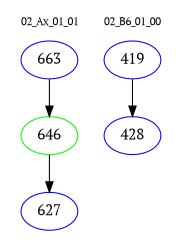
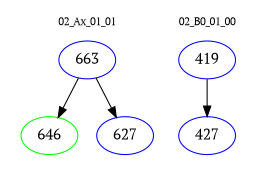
cluster "02_B6_01_00": label "02_B6_01_00" -> "02_B0_01_00"
node "428": label "428" -> "427"
edge "646" -> "627": now "663" -> "627"
